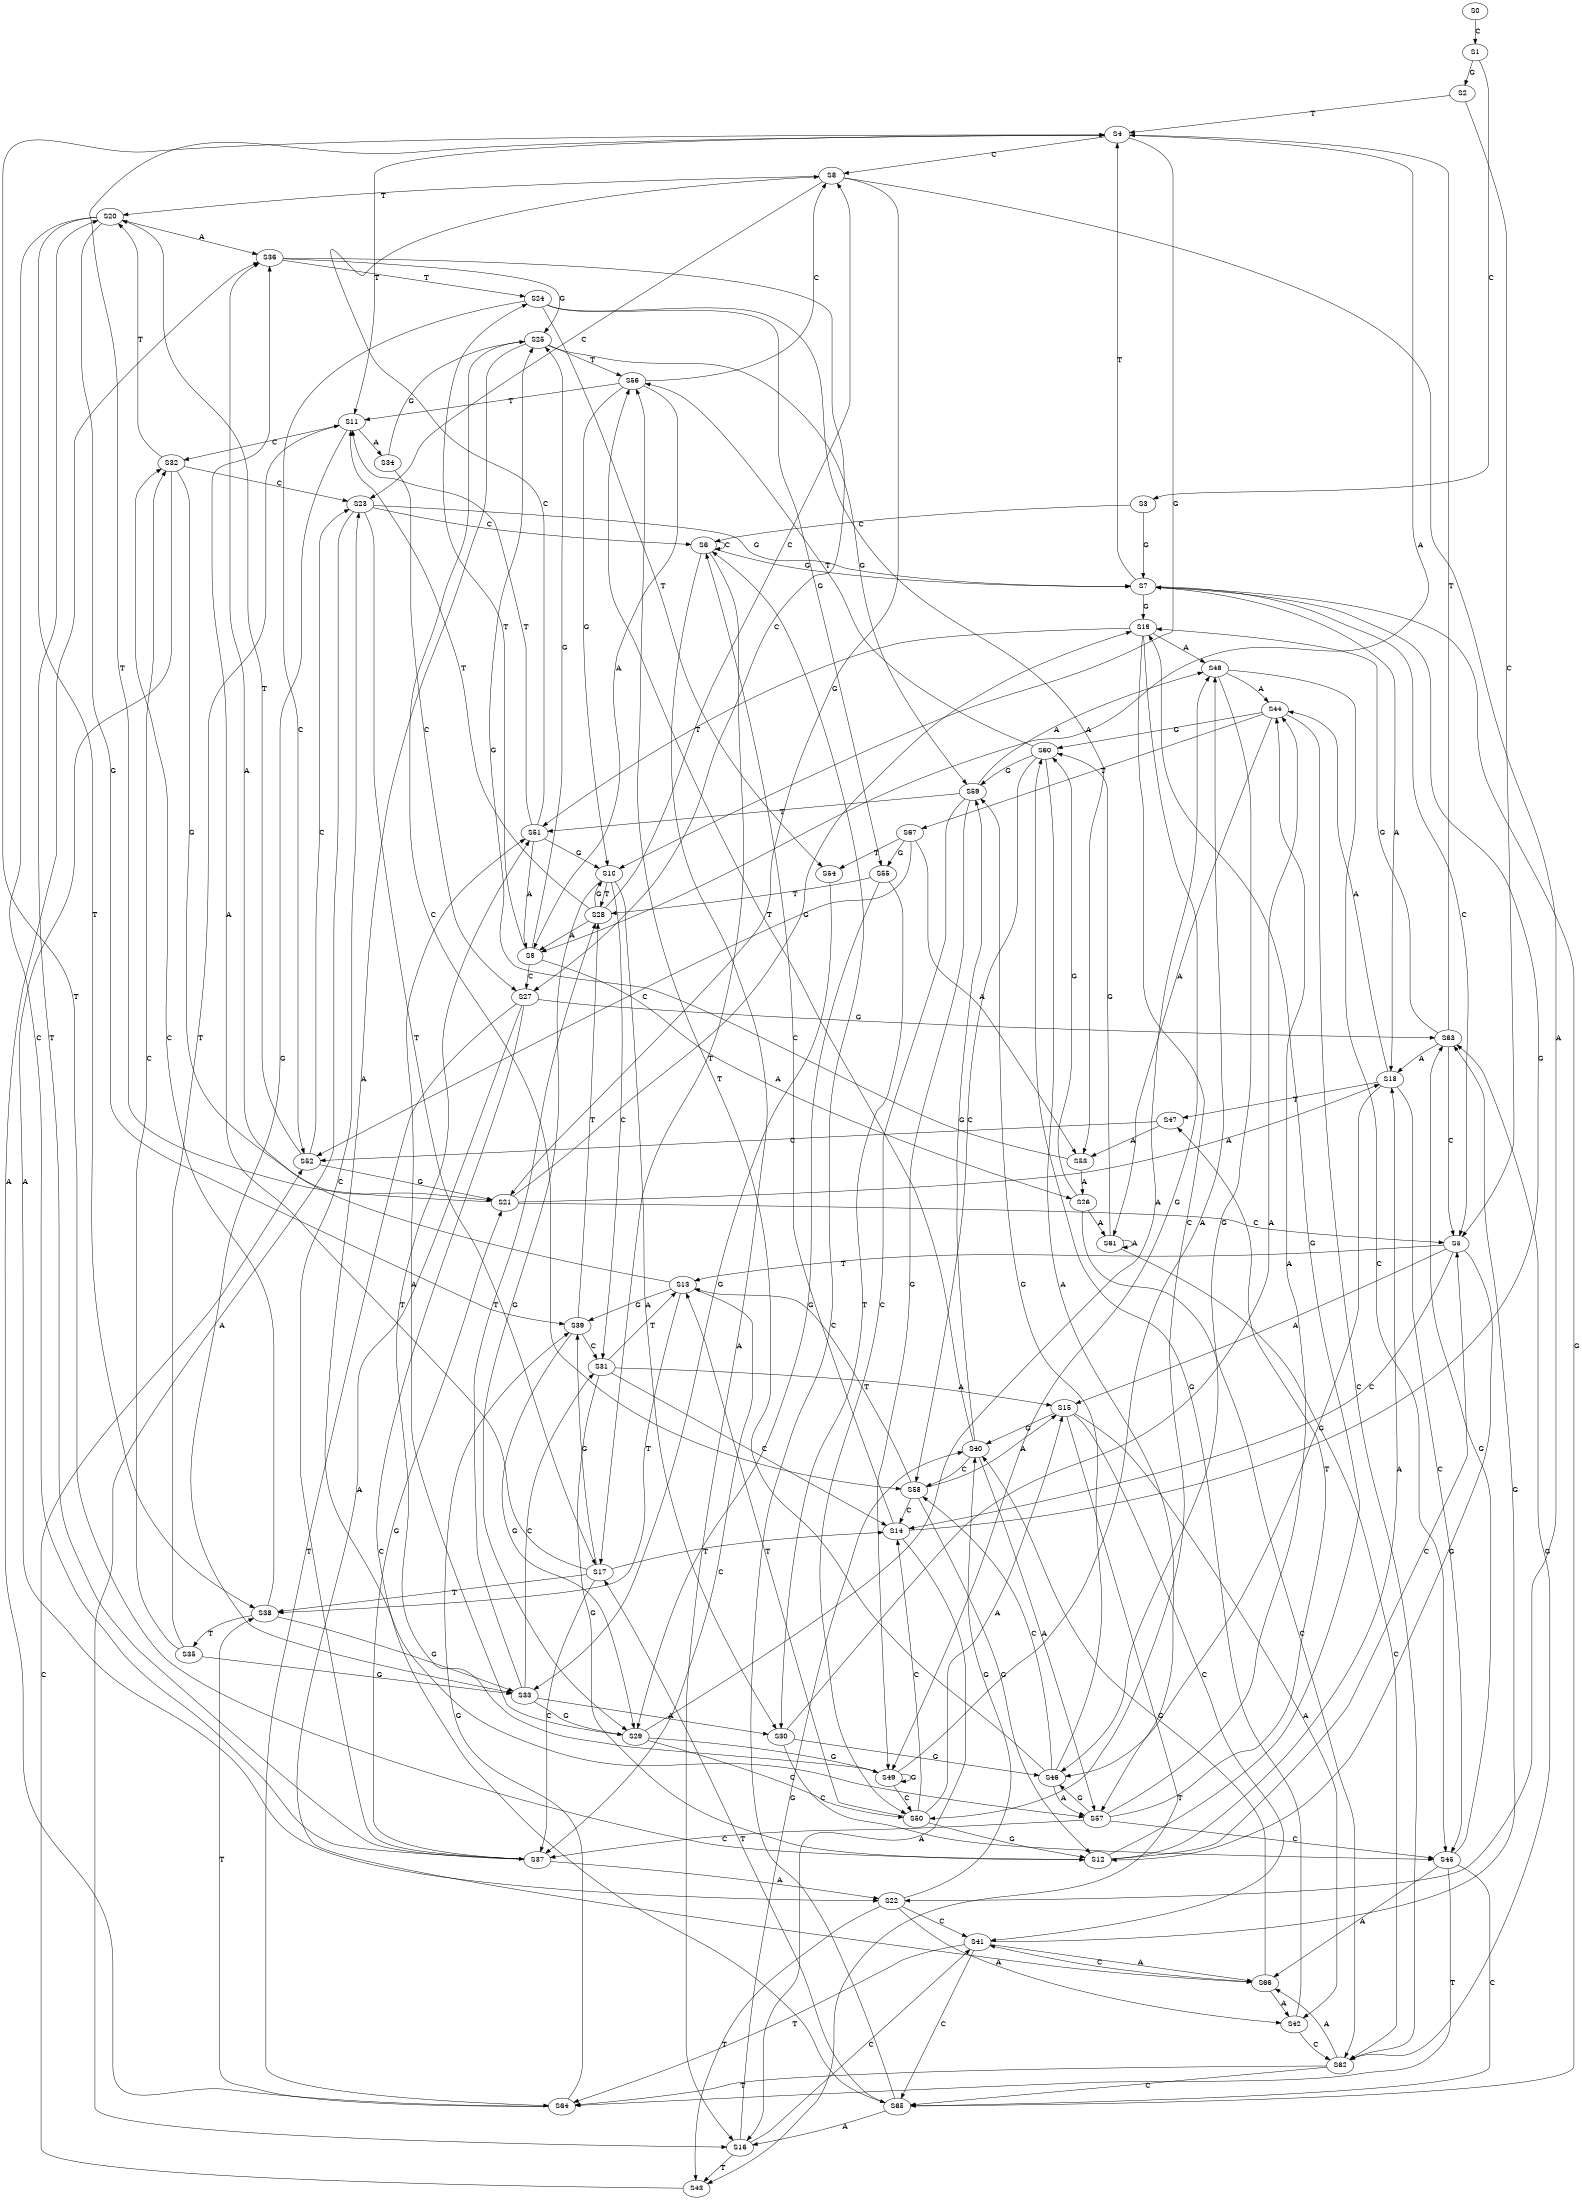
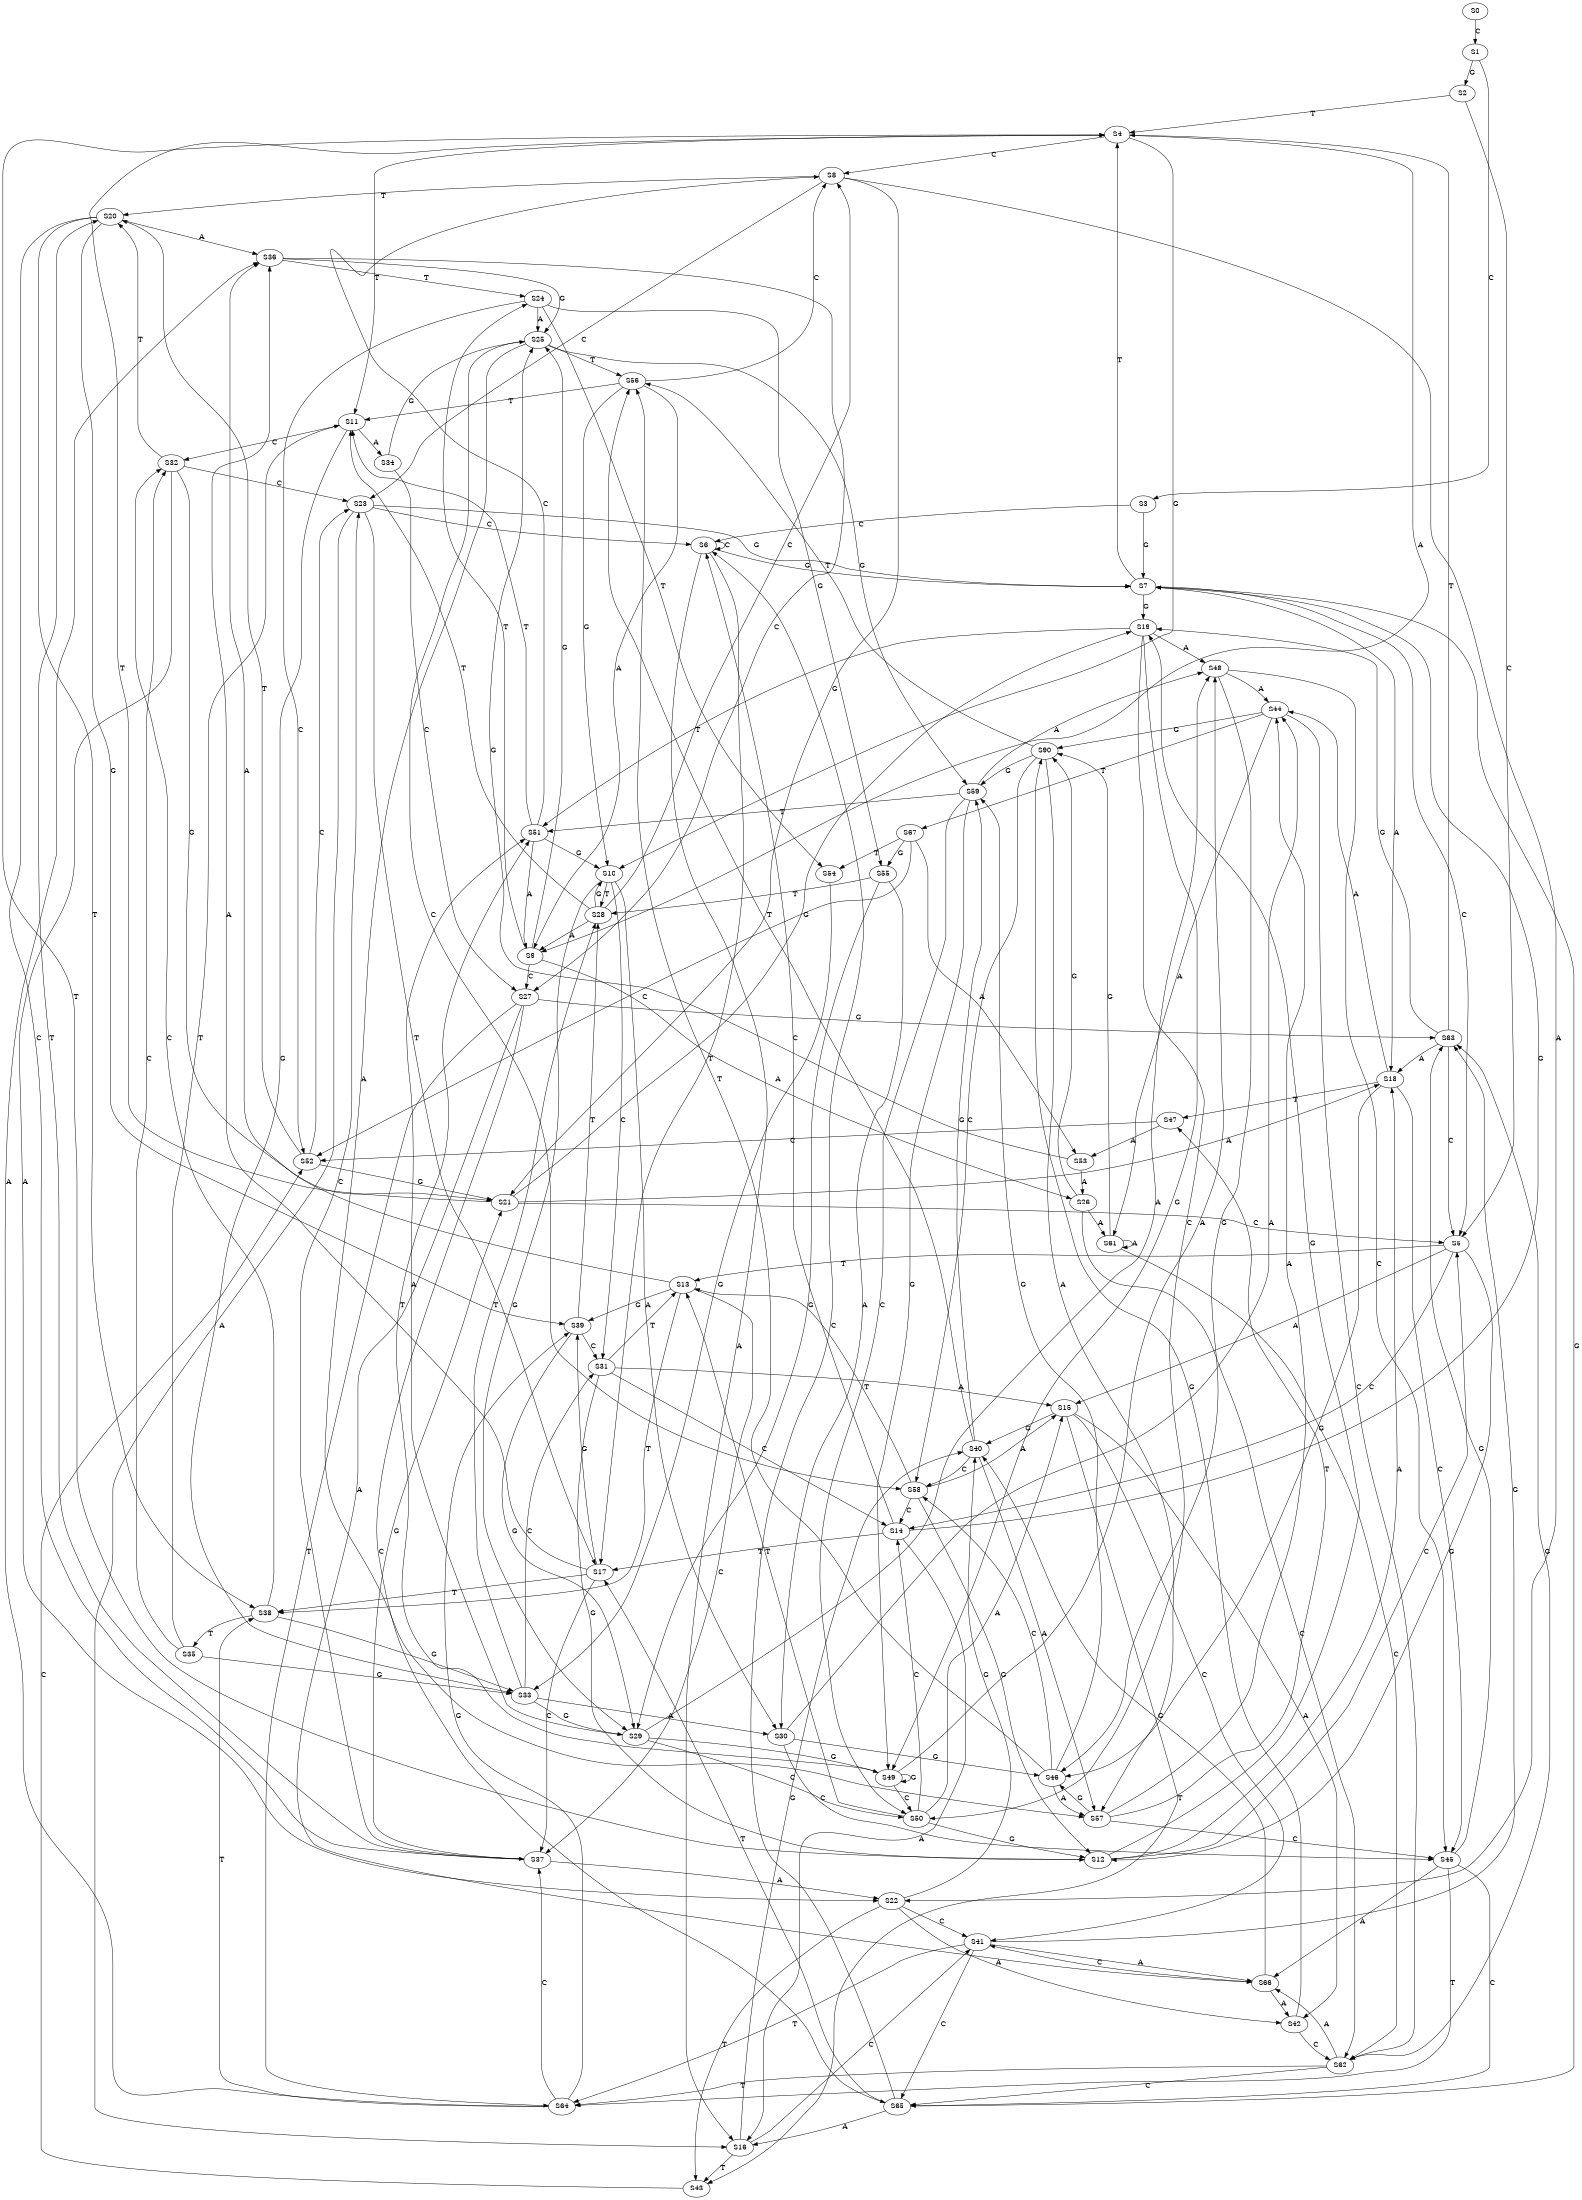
edge "S24" -> "S53": now "S24" -> "S25"
node "S60": label "S60" -> "S90"
edge "S55" -> "S30": label "T" -> "A"
edge "S17" -> "S14": reversed
edge "S57" -> "S37": now "S64" -> "S37"
